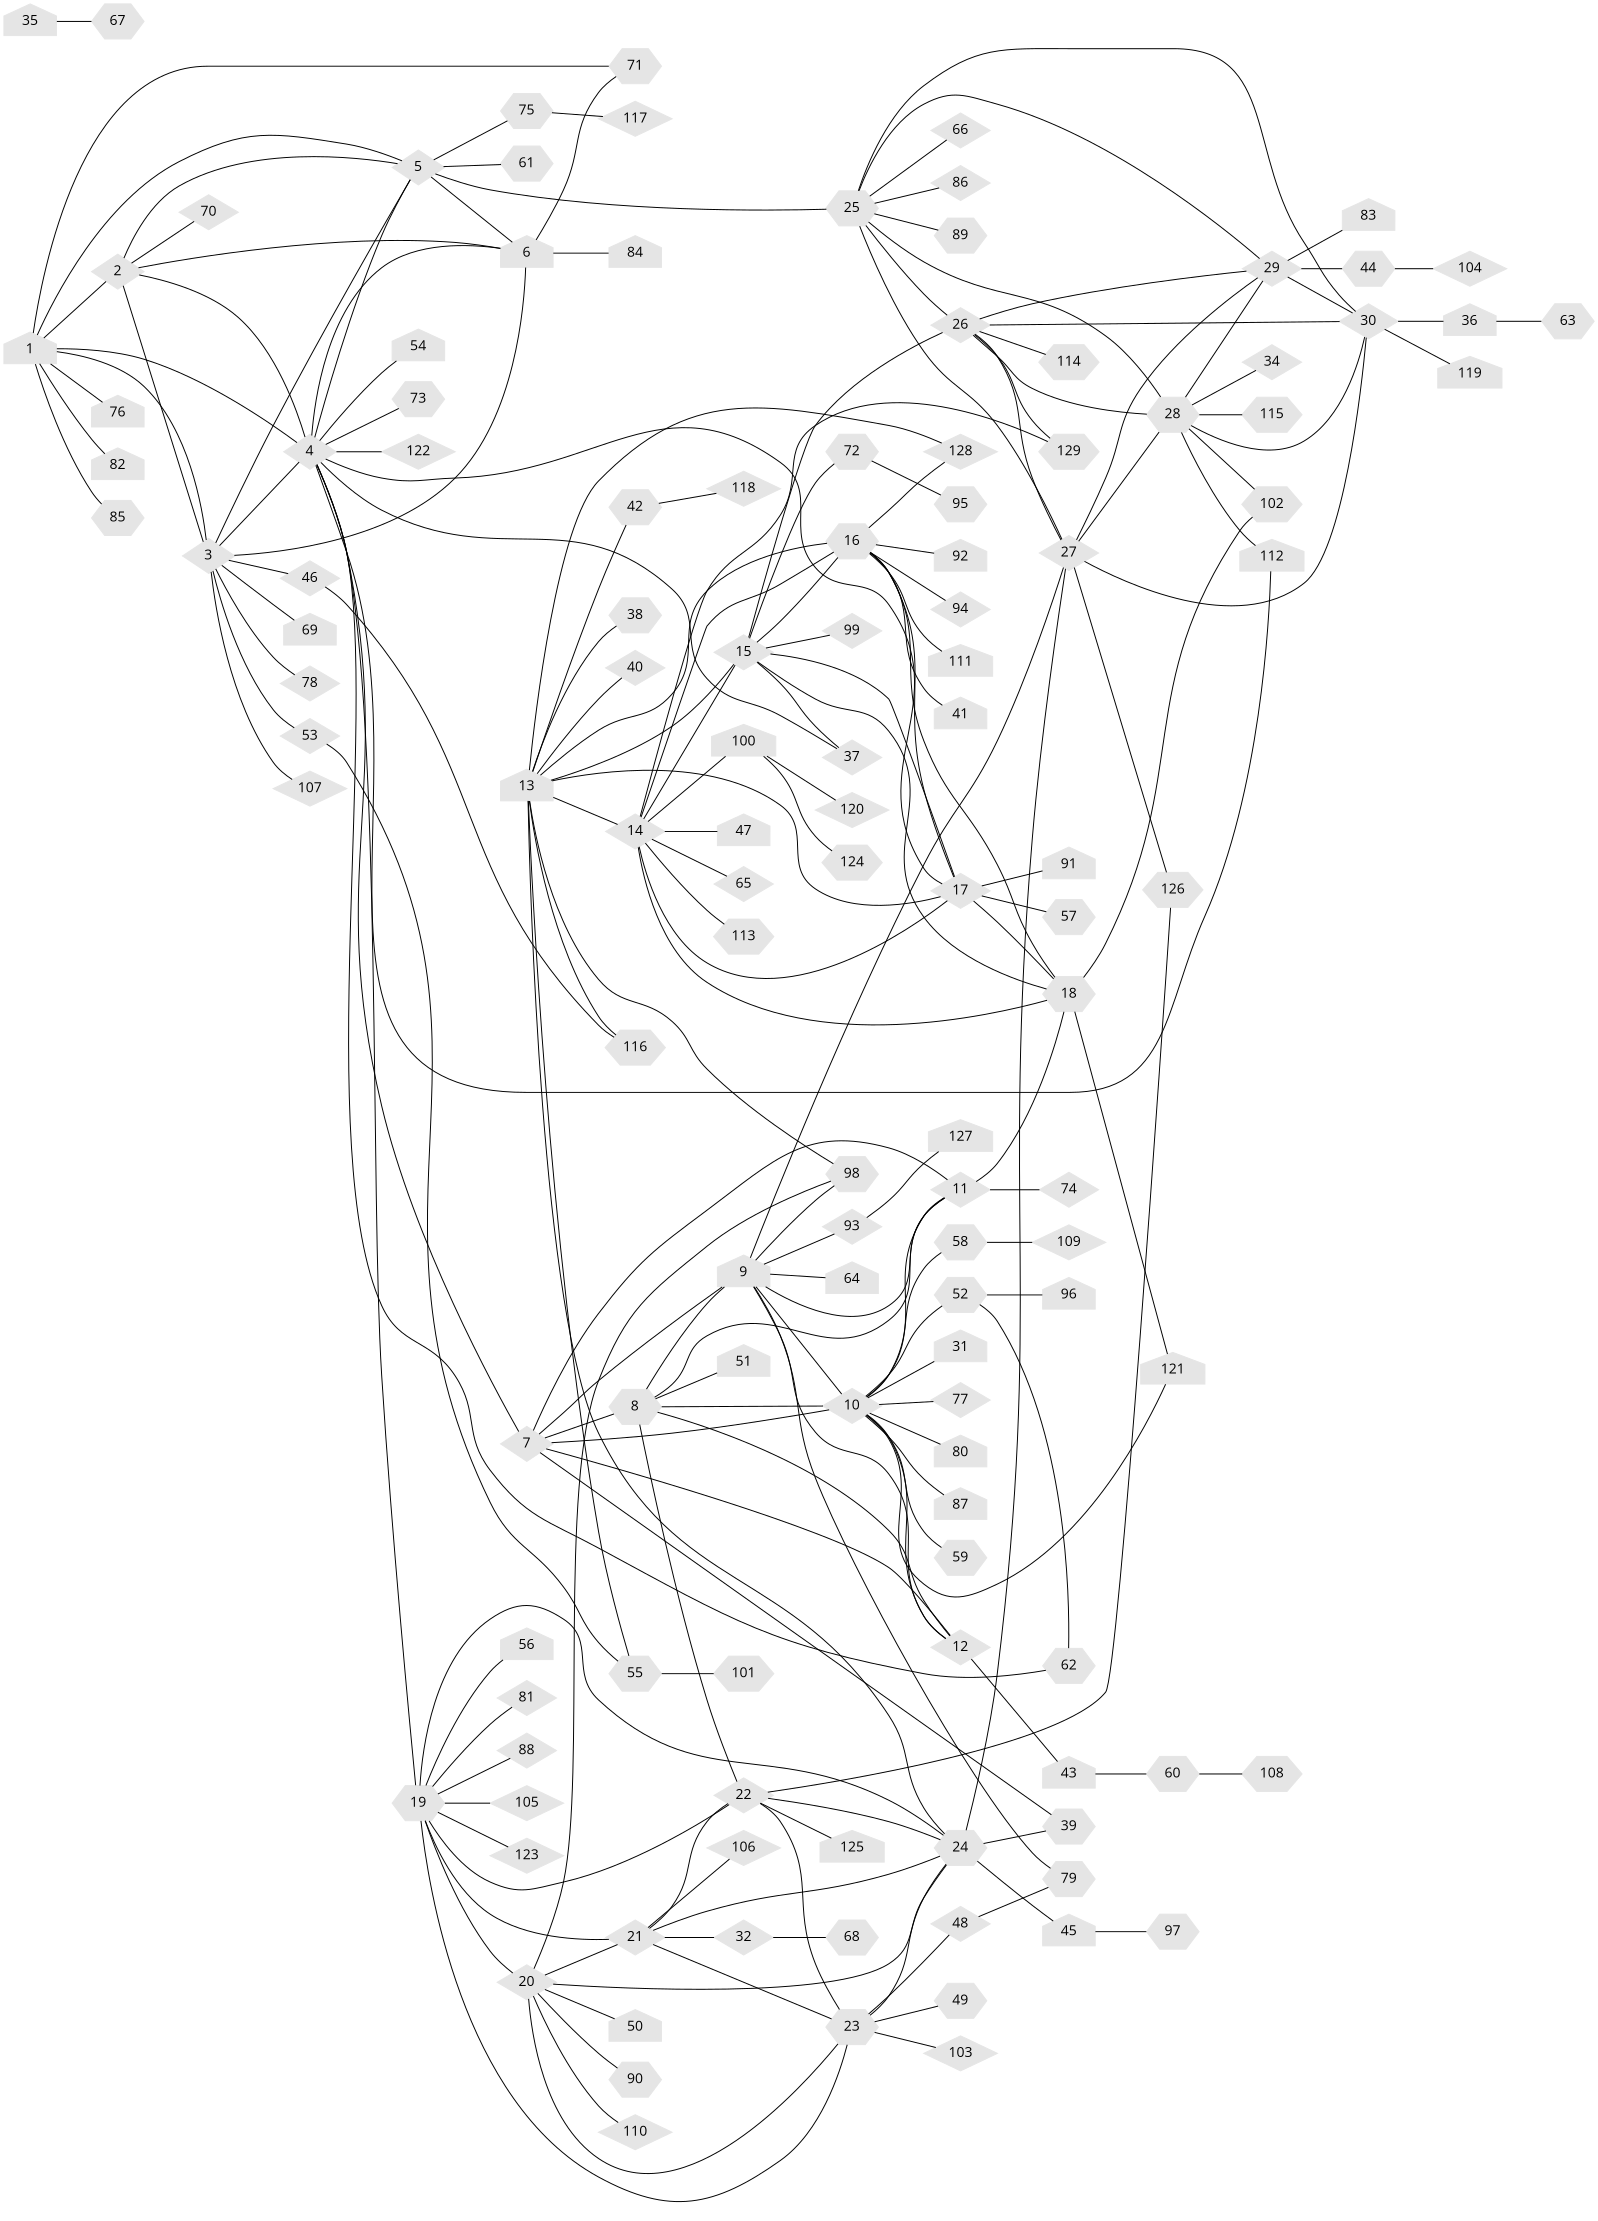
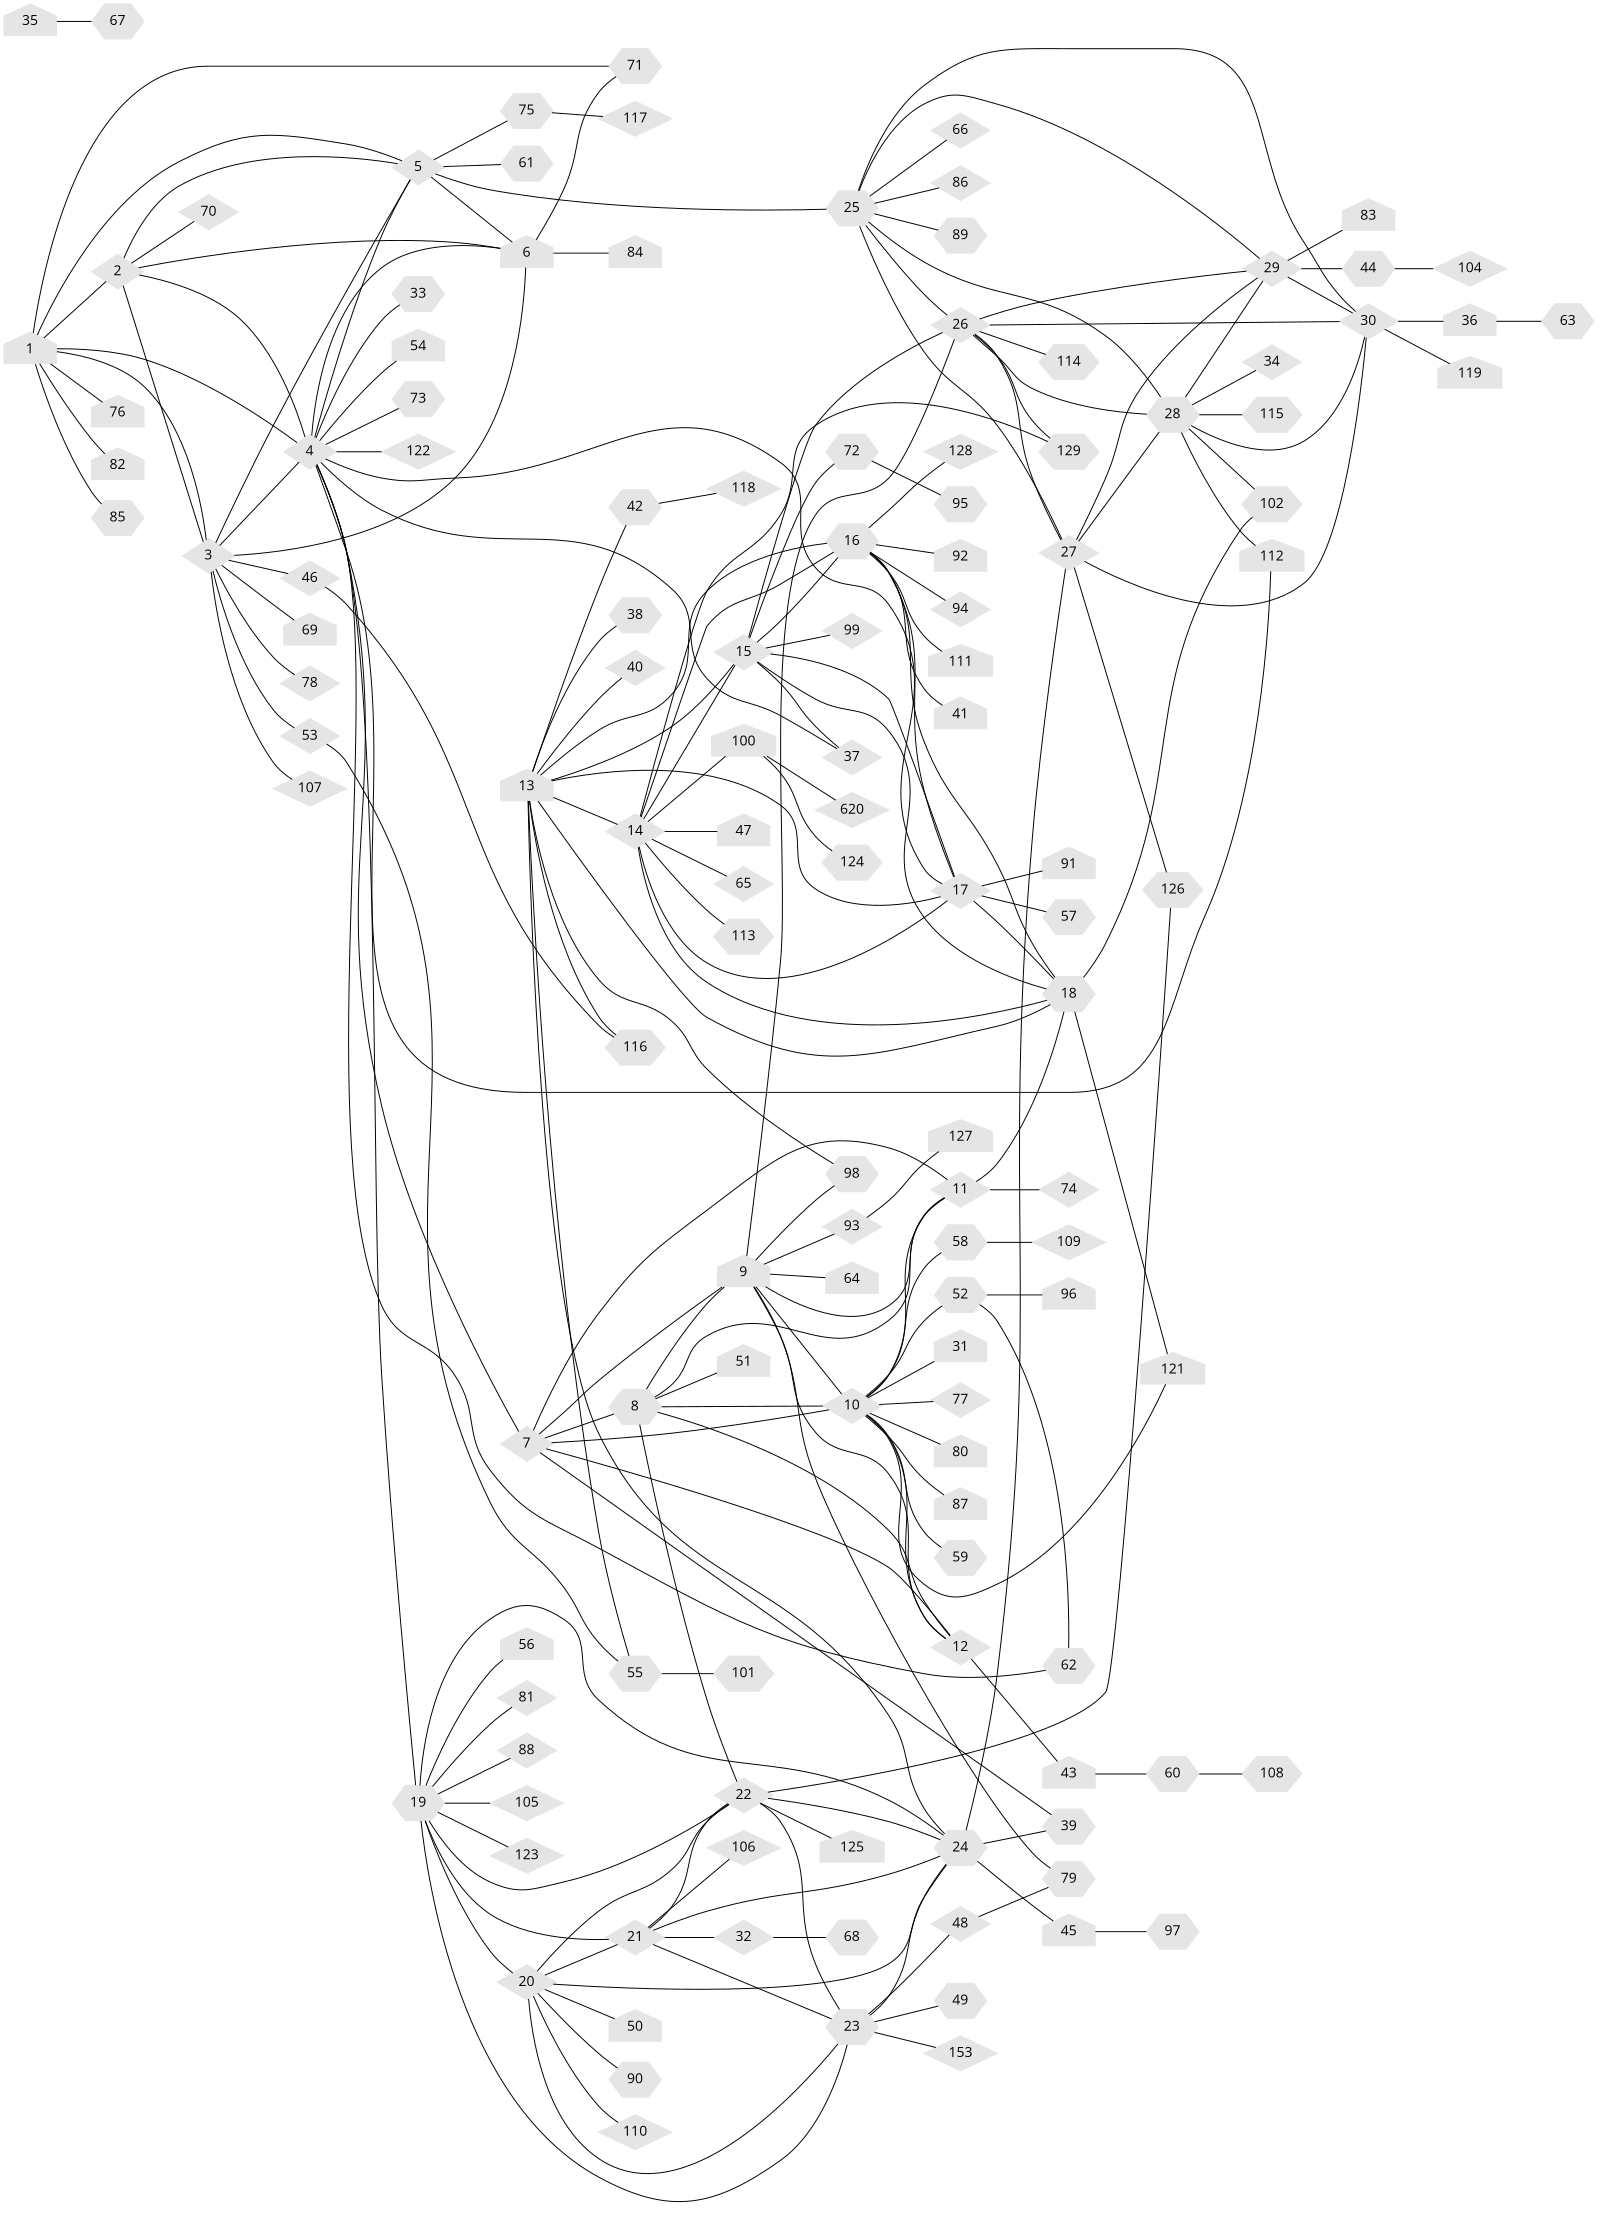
node "33": added
edge "128" -- "13": now "18" -- "13"
node "120": label "120" -> "620"
edge "27" -- "9": now "26" -- "9"
edge "98" -- "20": now "22" -- "20"
node "103": label "103" -> "153"
